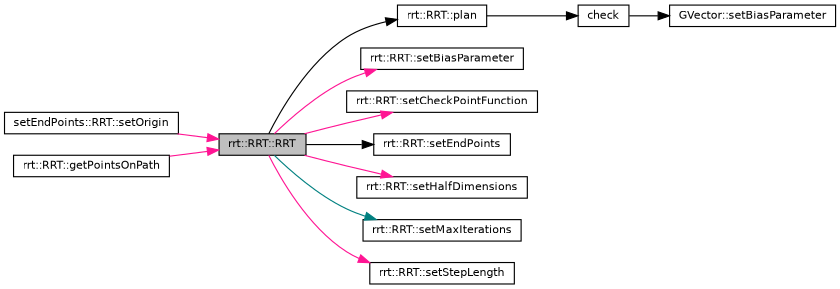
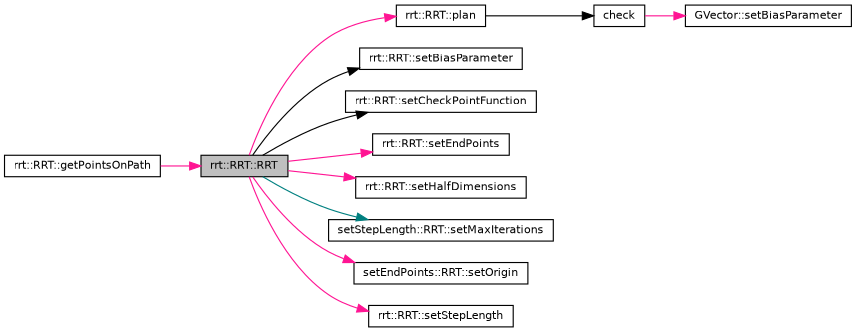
edge "check" -> "GVector::setBiasParameter": color black -> deeppink
edge "rrt::RRT::RRT" -> "rrt::RRT::plan": color black -> deeppink
edge "rrt::RRT::RRT" -> "rrt::RRT::setBiasParameter": color deeppink -> black
edge "rrt::RRT::RRT" -> "rrt::RRT::setCheckPointFunction": color deeppink -> black
edge "setEndPoints::RRT::setOrigin" -> "rrt::RRT::RRT": reversed
edge "rrt::RRT::RRT" -> "rrt::RRT::setEndPoints": color black -> deeppink
node "rrt::RRT::setMaxIterations": label "rrt::RRT::setMaxIterations" -> "setStepLength::RRT::setMaxIterations"
